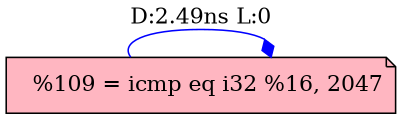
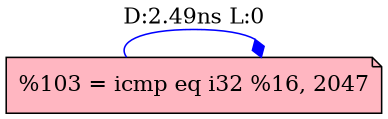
node "%109 = icmp eq i32 %16, 2047": label "%109 = icmp eq i32 %16, 2047" -> "%103 = icmp eq i32 %16, 2047"
